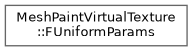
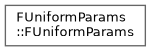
node "MeshPaintVirtualTexture ::FUniformParams": label "MeshPaintVirtualTexture ::FUniformParams" -> "FUniformParams ::FUniformParams"
